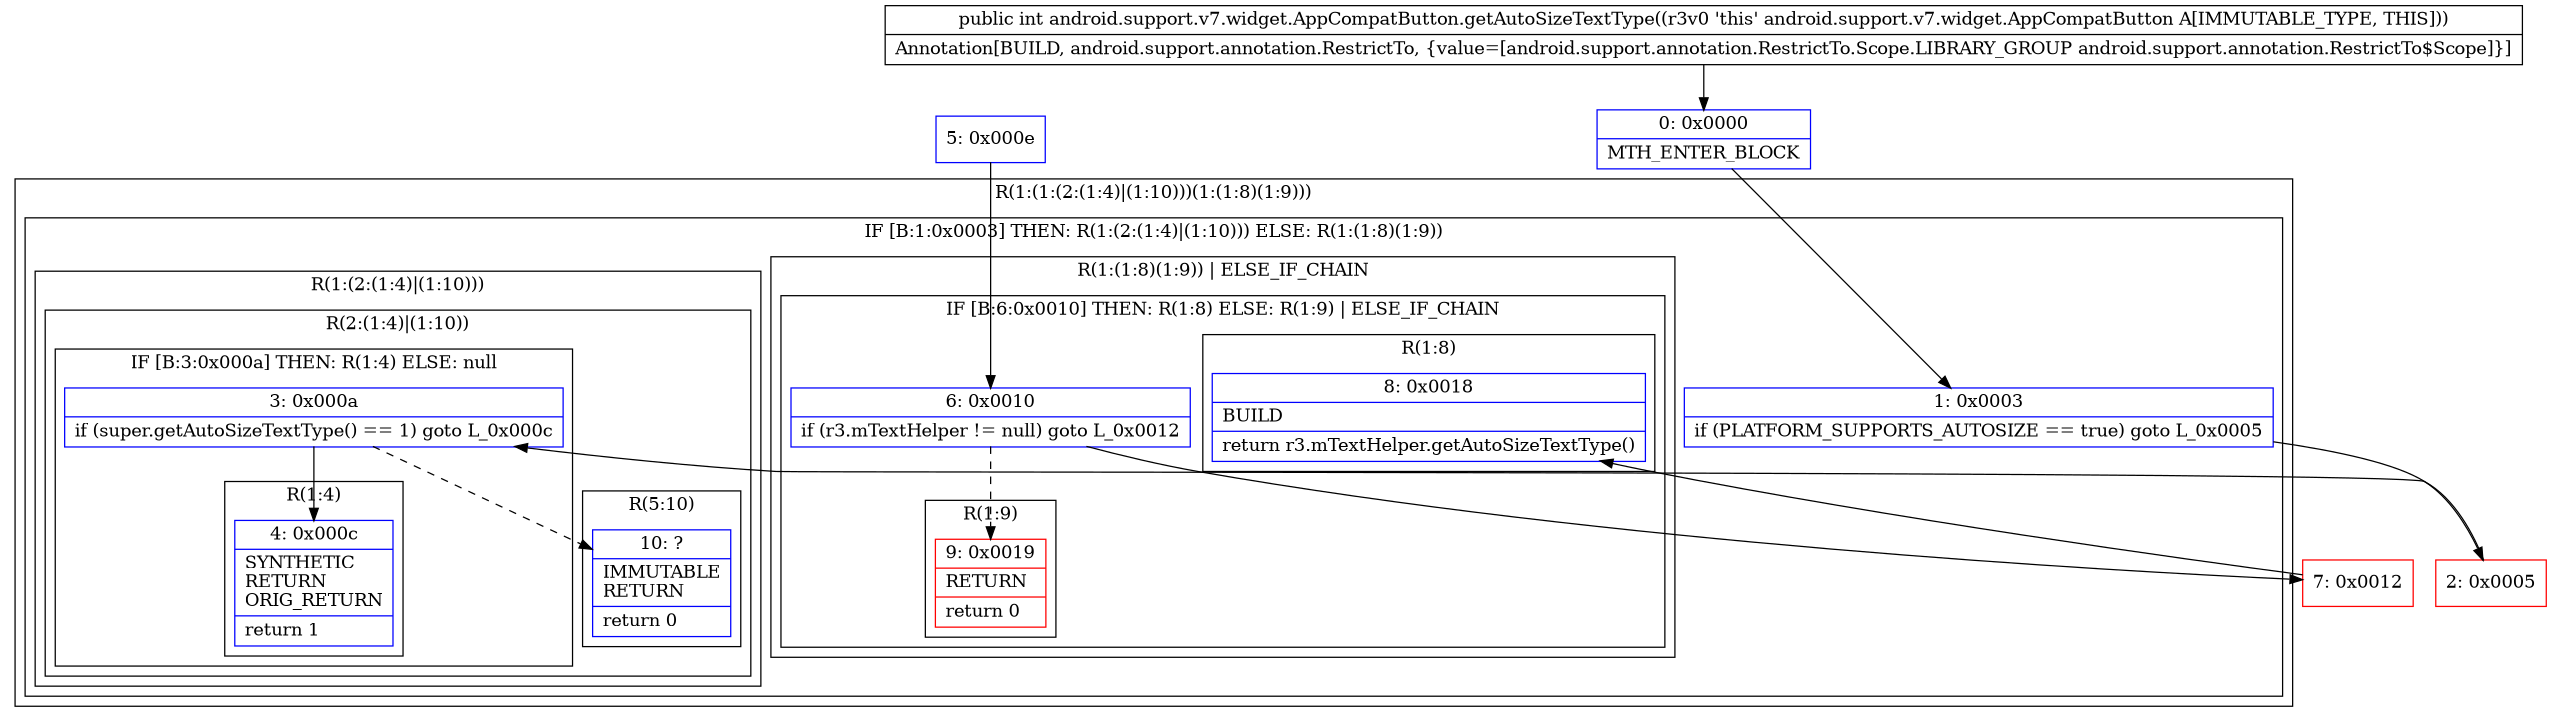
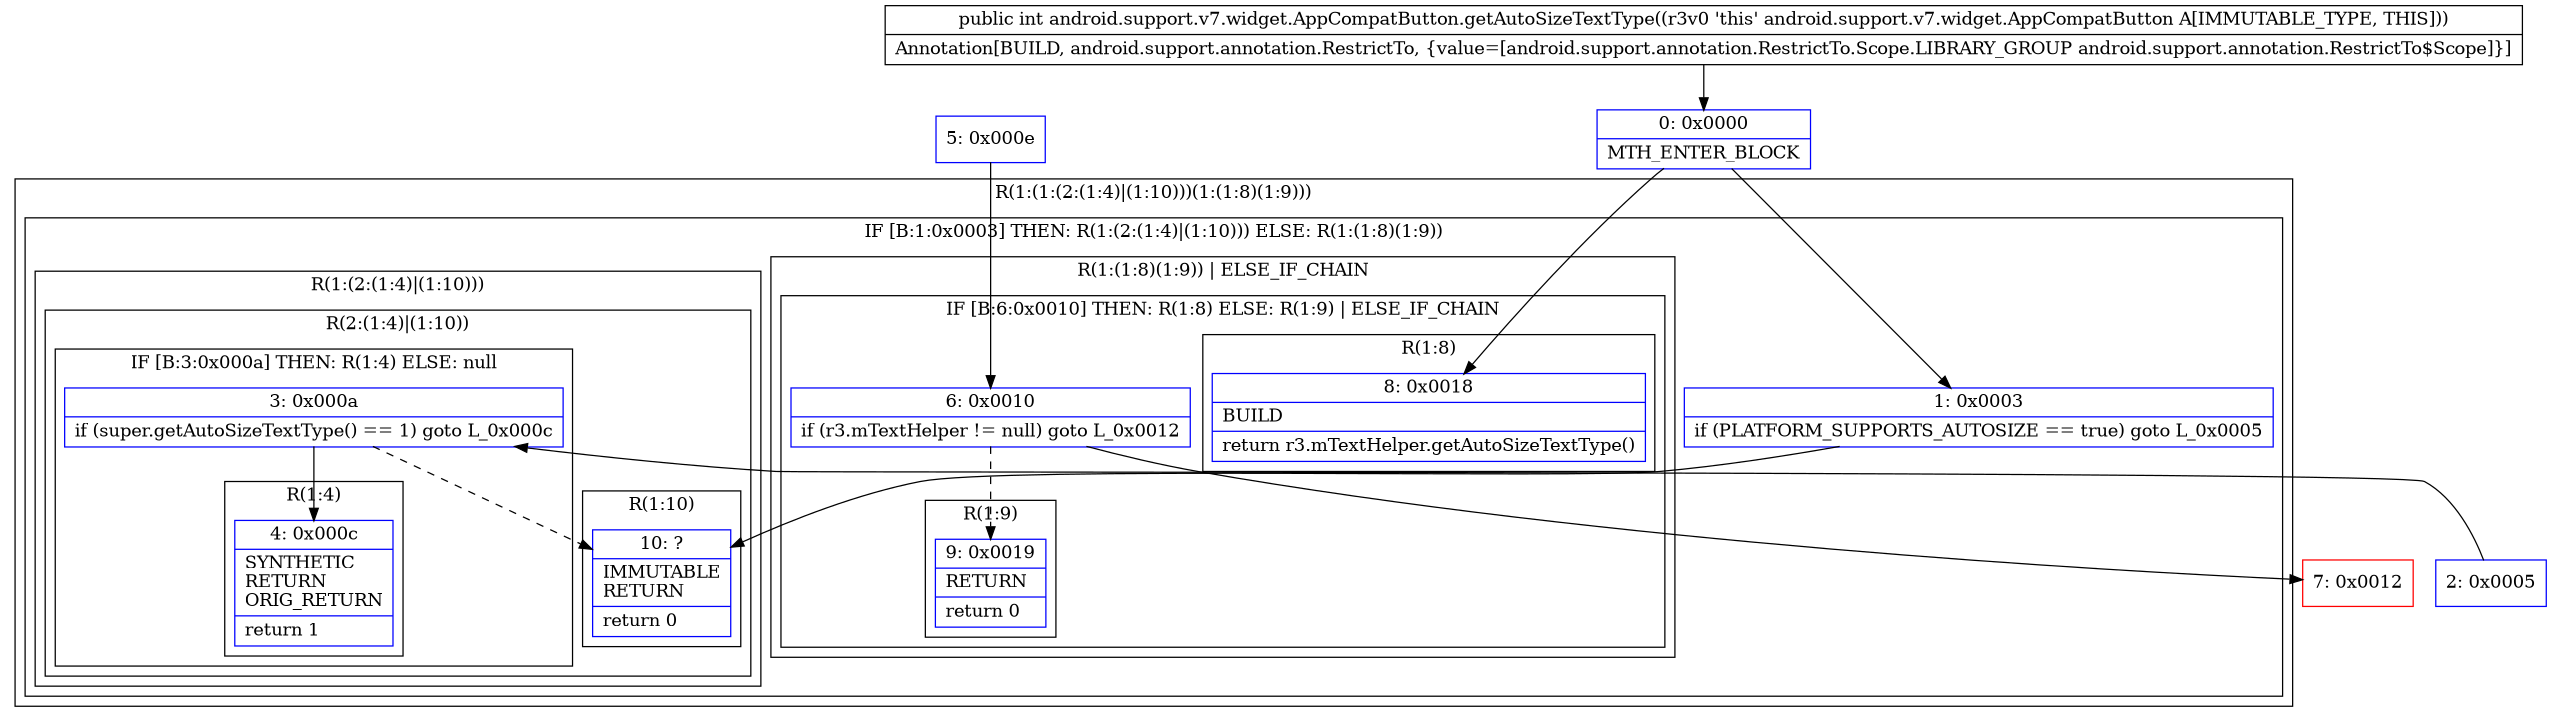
edge "1: 0x0003" -> "2: 0x0005": now "1: 0x0003" -> "10: ?"
cluster "R(5:10)": label "R(5:10)" -> "R(1:10)"
edge "7: 0x0012" -> "8: 0x0018": now "0: 0x0000" -> "8: 0x0018"
node "9: 0x0019": color red -> blue
node "2: 0x0005": color red -> blue
